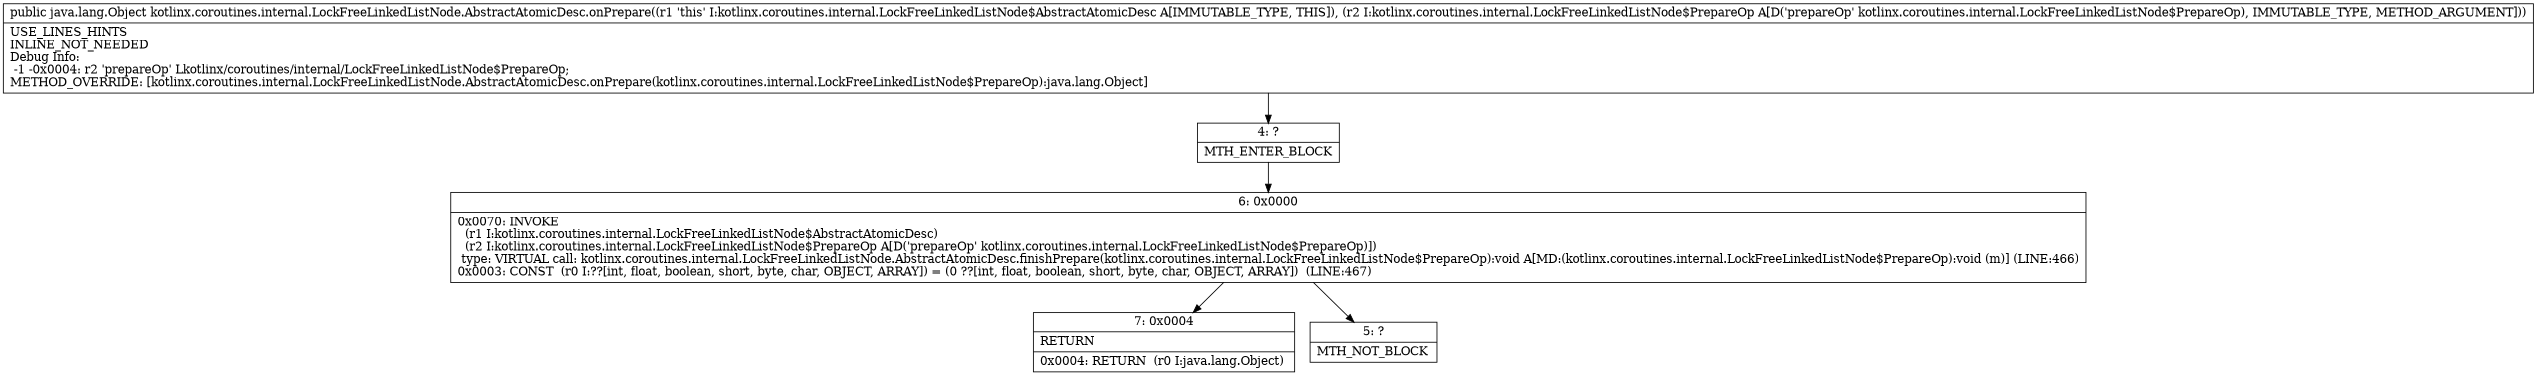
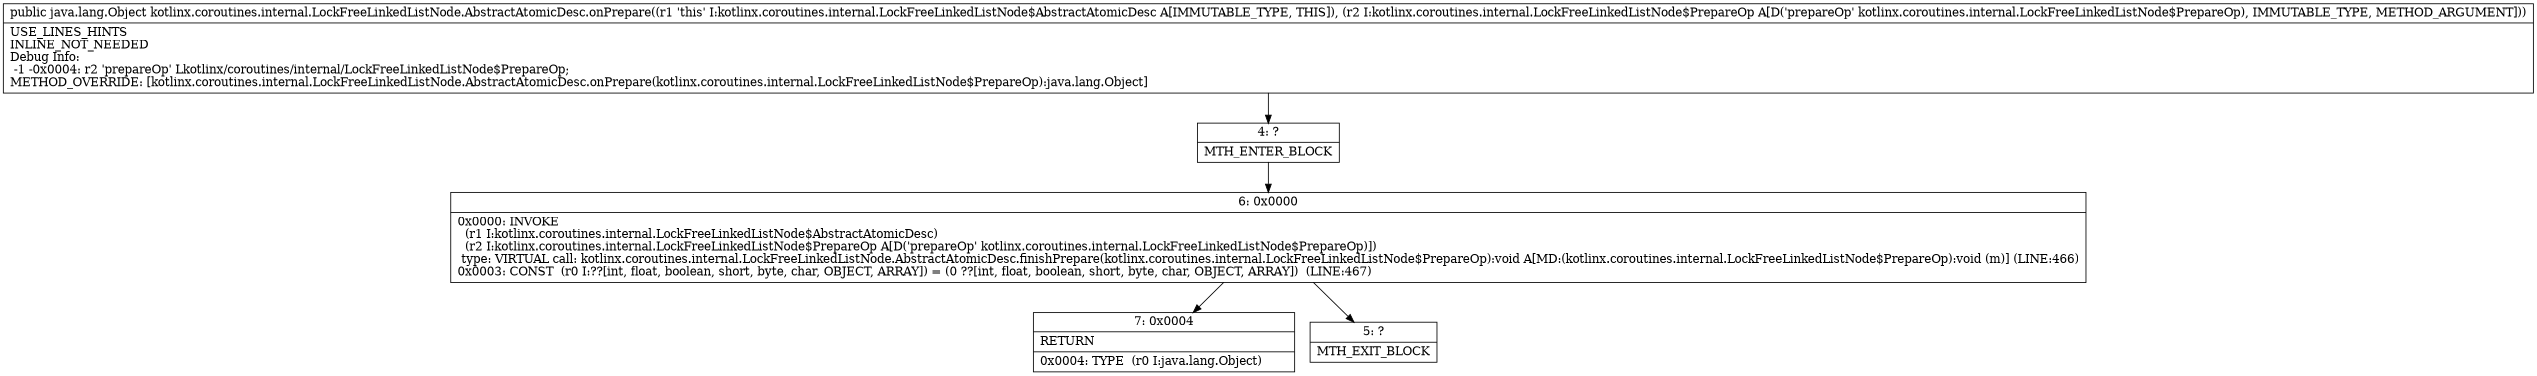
node "6: 0x0000": text "0x0070: INVOKE" -> "0x0000: INVOKE"
node "5: ?": text "MTH_NOT_BLOCK" -> "MTH_EXIT_BLOCK"
node "7: 0x0004": text "0x0004: RETURN  (r0 I:java.lang.Object)" -> "0x0004: TYPE  (r0 I:java.lang.Object)"
